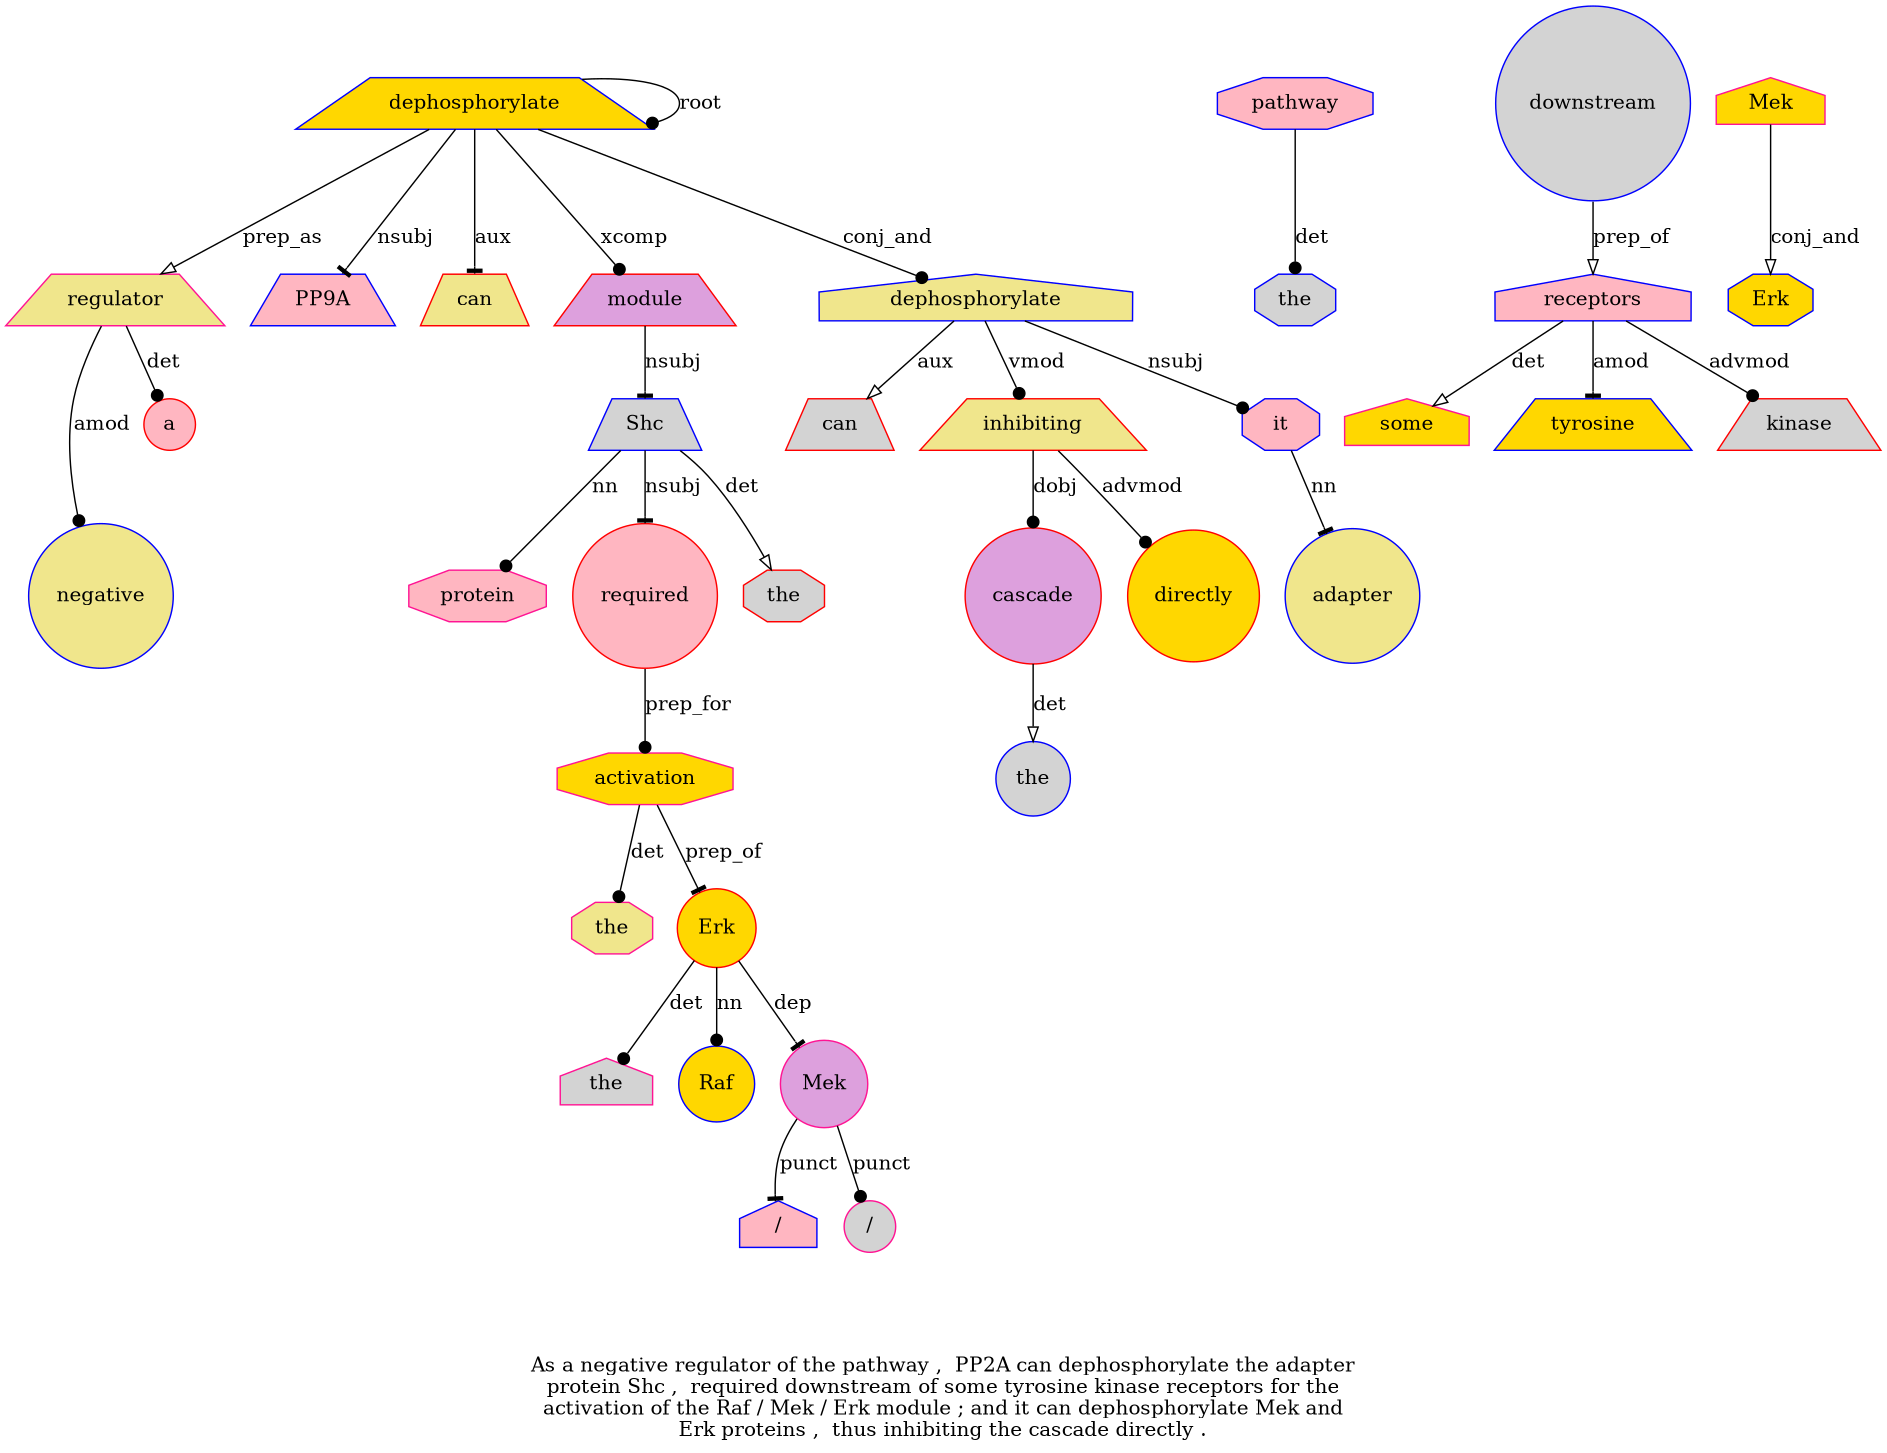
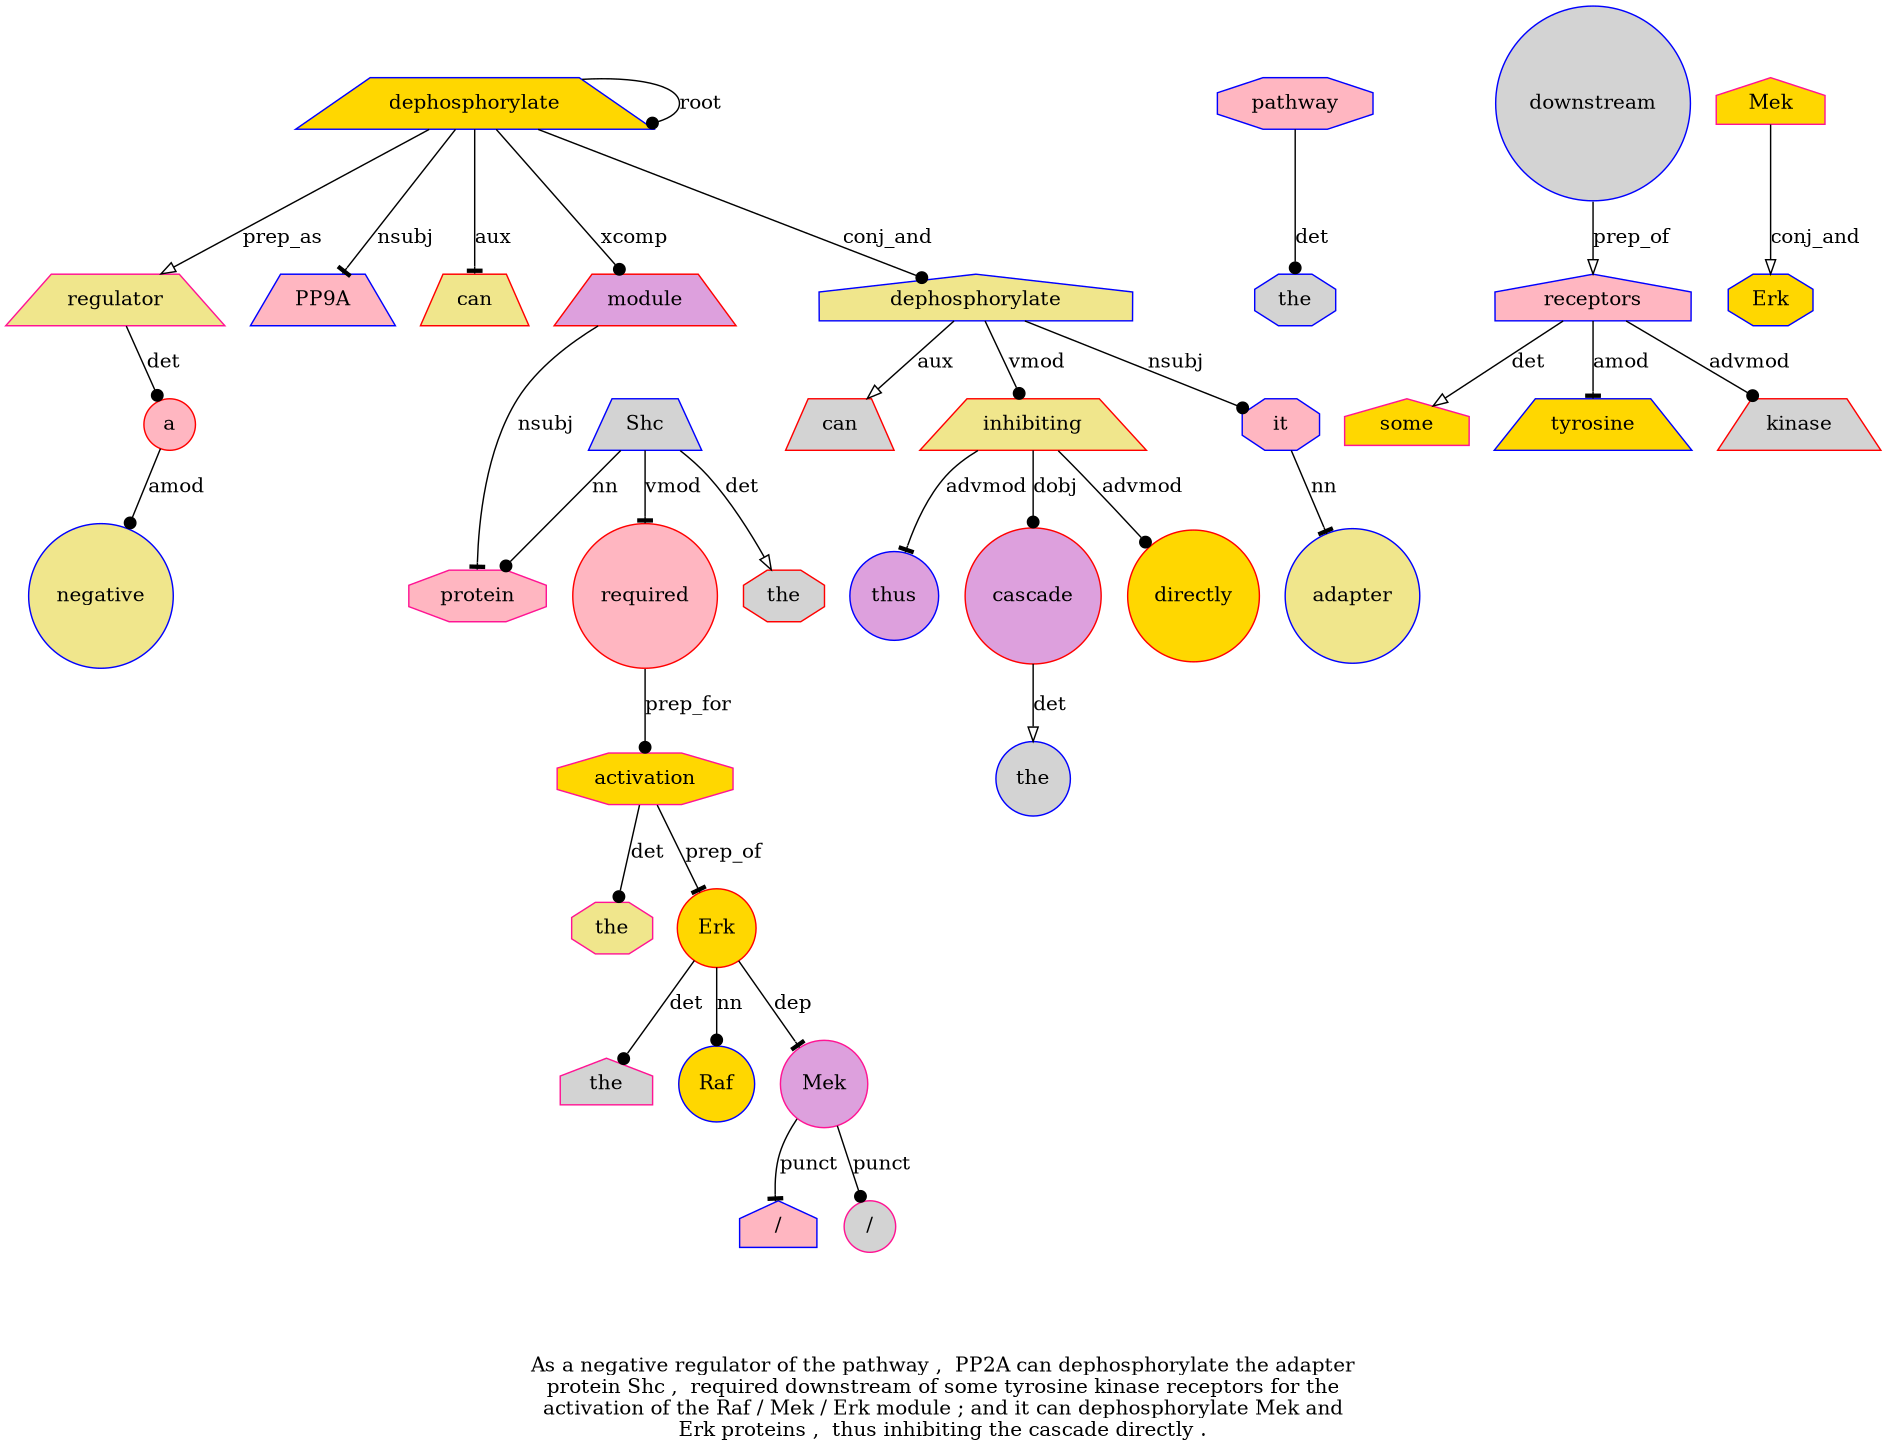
edge "module" -> "Shc": now "module" -> "protein"
edge "regulator" -> "negative": now "a" -> "negative"
edge "Shc" -> "required": label "nsubj" -> "vmod"
node "thus": added
